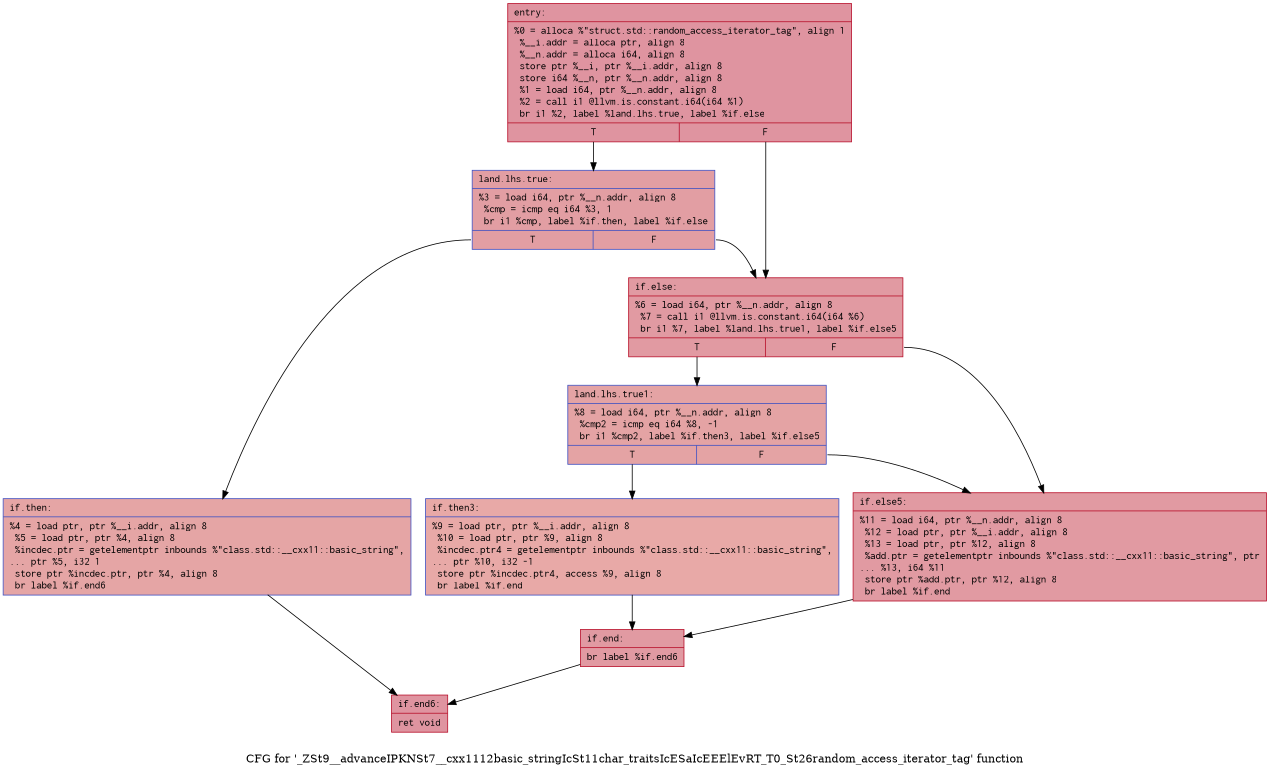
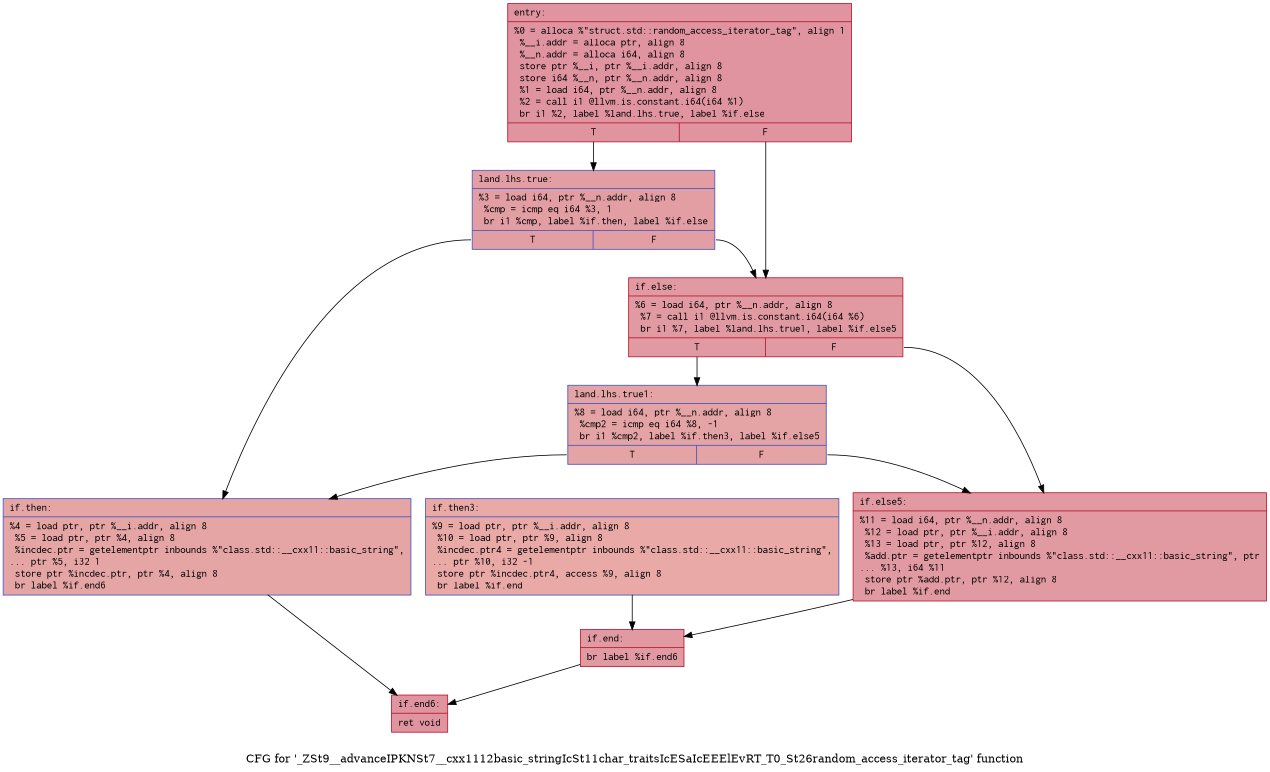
edge "land.lhs.true1:" -> "if.then3:": now "land.lhs.true1:" -> "if.then:"
